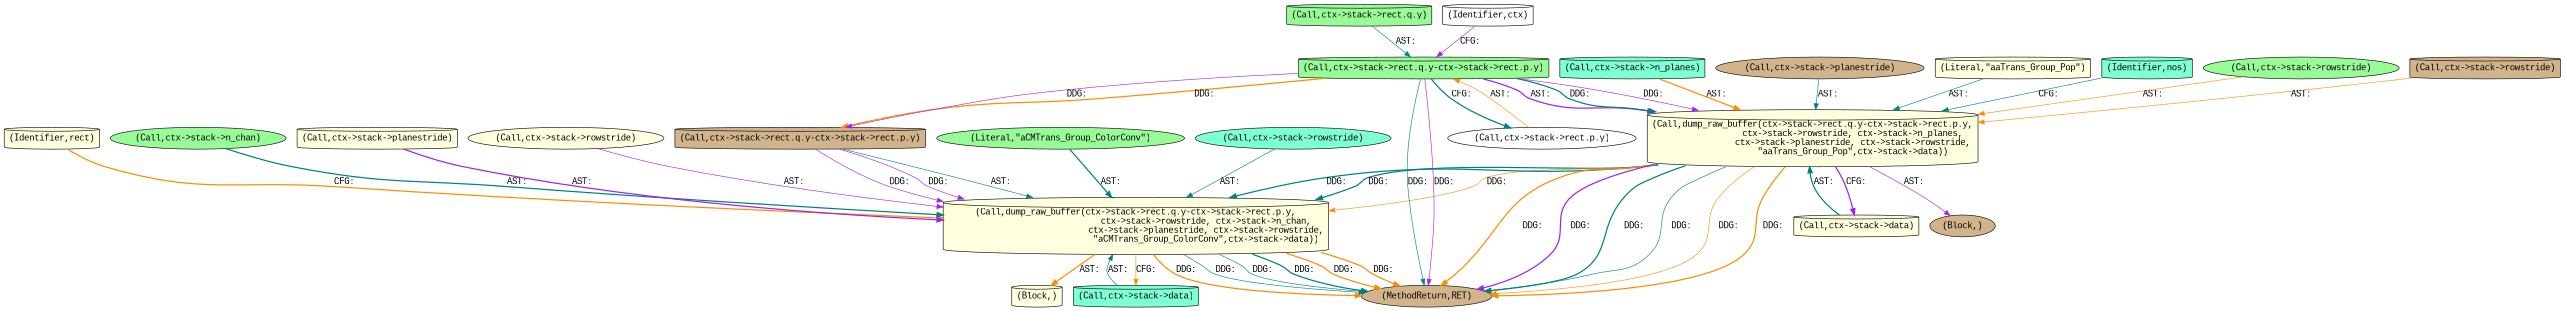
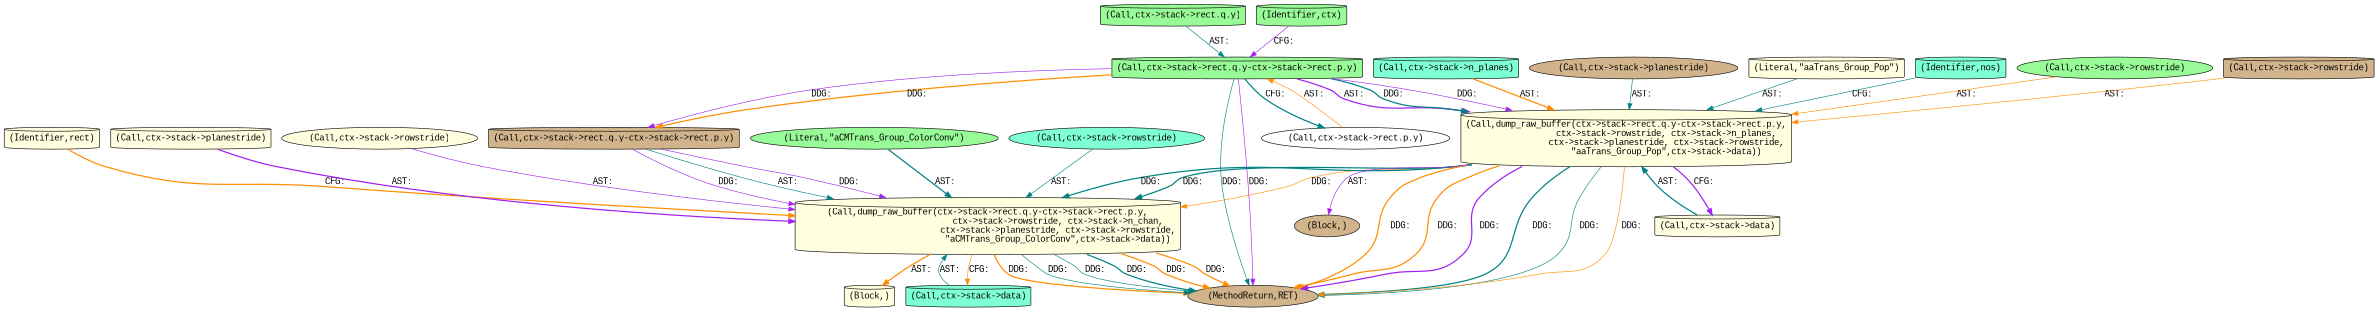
node "(Identifier,ctx)": fillcolor white -> palegreen
node "(Call,ctx->stack->n_chan)": removed
